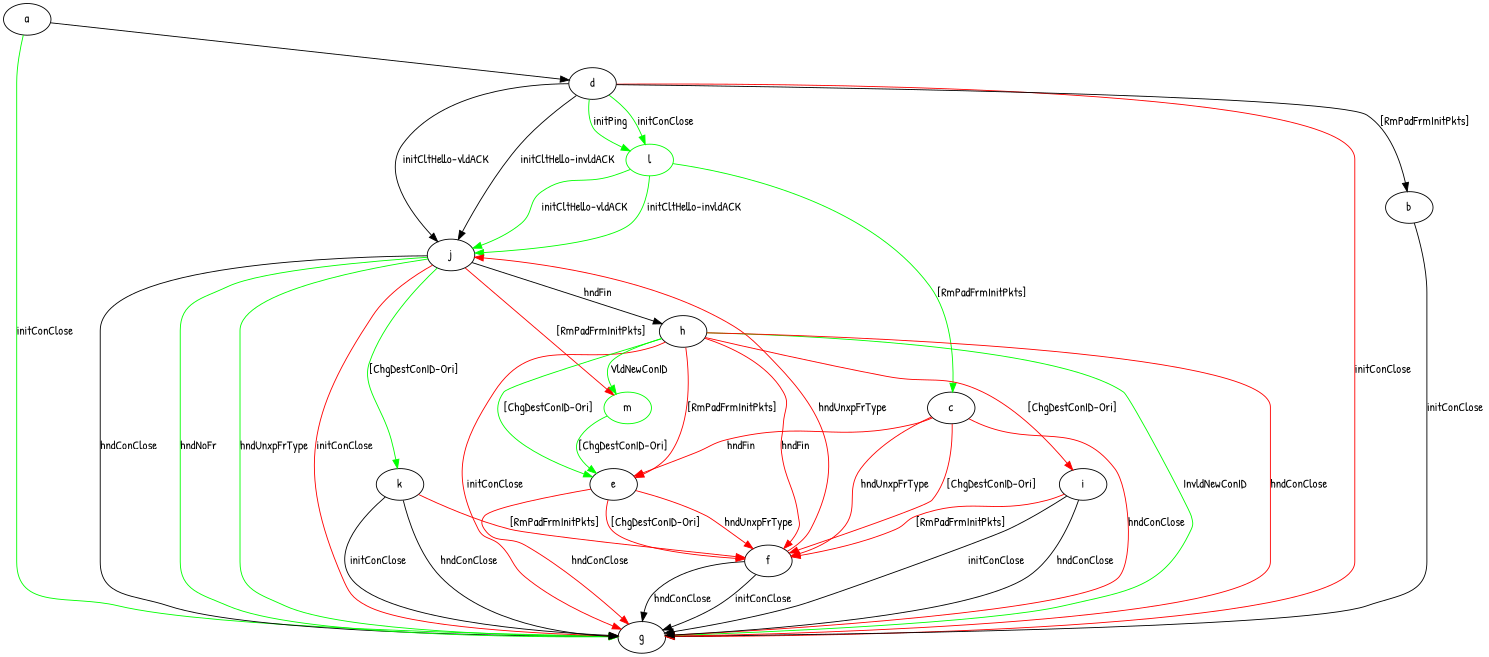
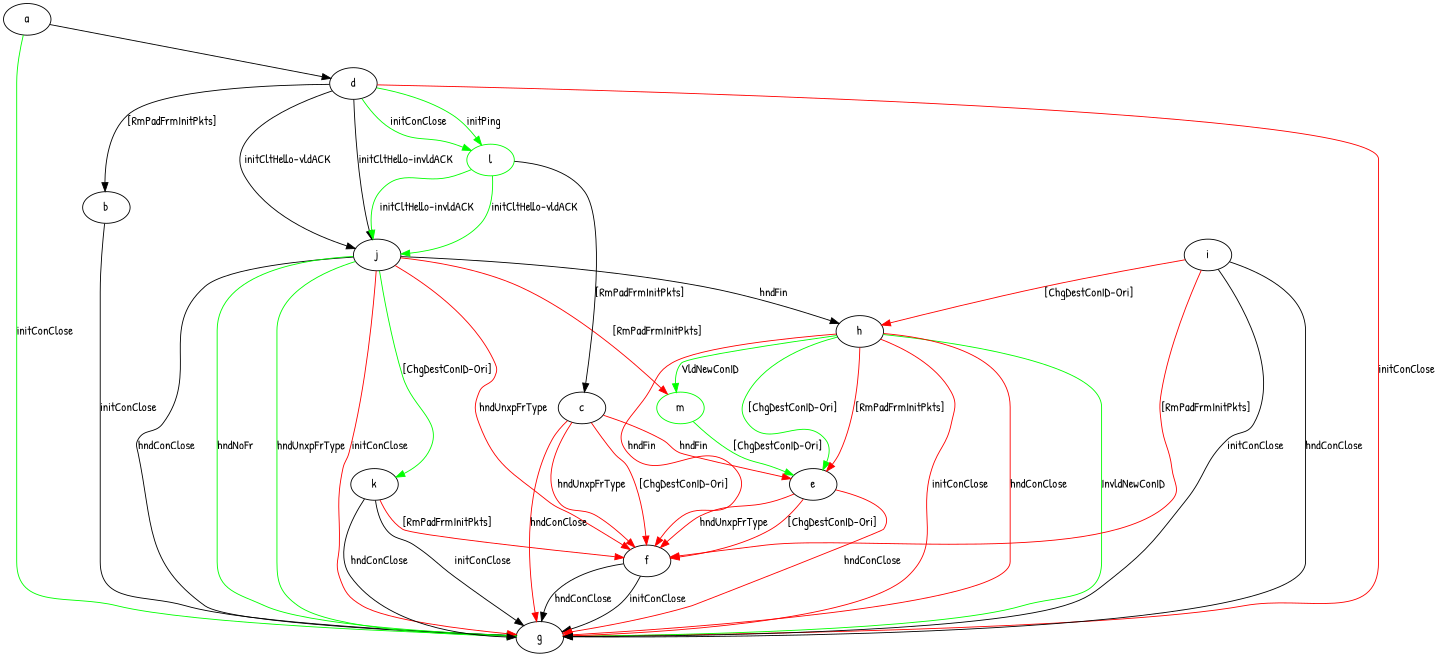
edge "l" -> "c": color green -> black
edge "f" -> "j": reversed
edge "h" -> "i": reversed
